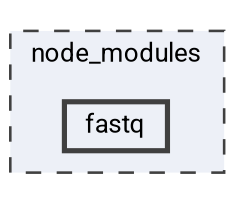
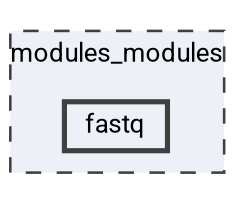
cluster "node_modules": label "node_modules" -> "modules_modules"
